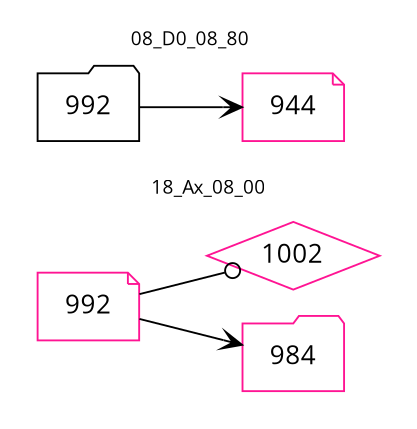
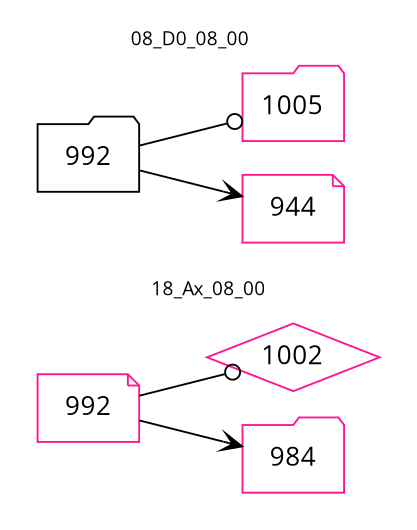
cluster "08_D0_08_80": label "08_D0_08_80" -> "08_D0_08_00"
node "1005": added
